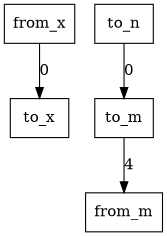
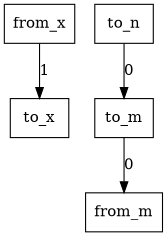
edge "from_x" -> "to_x": label "0" -> "1"
edge "to_m" -> "from_m": label "4" -> "0"
